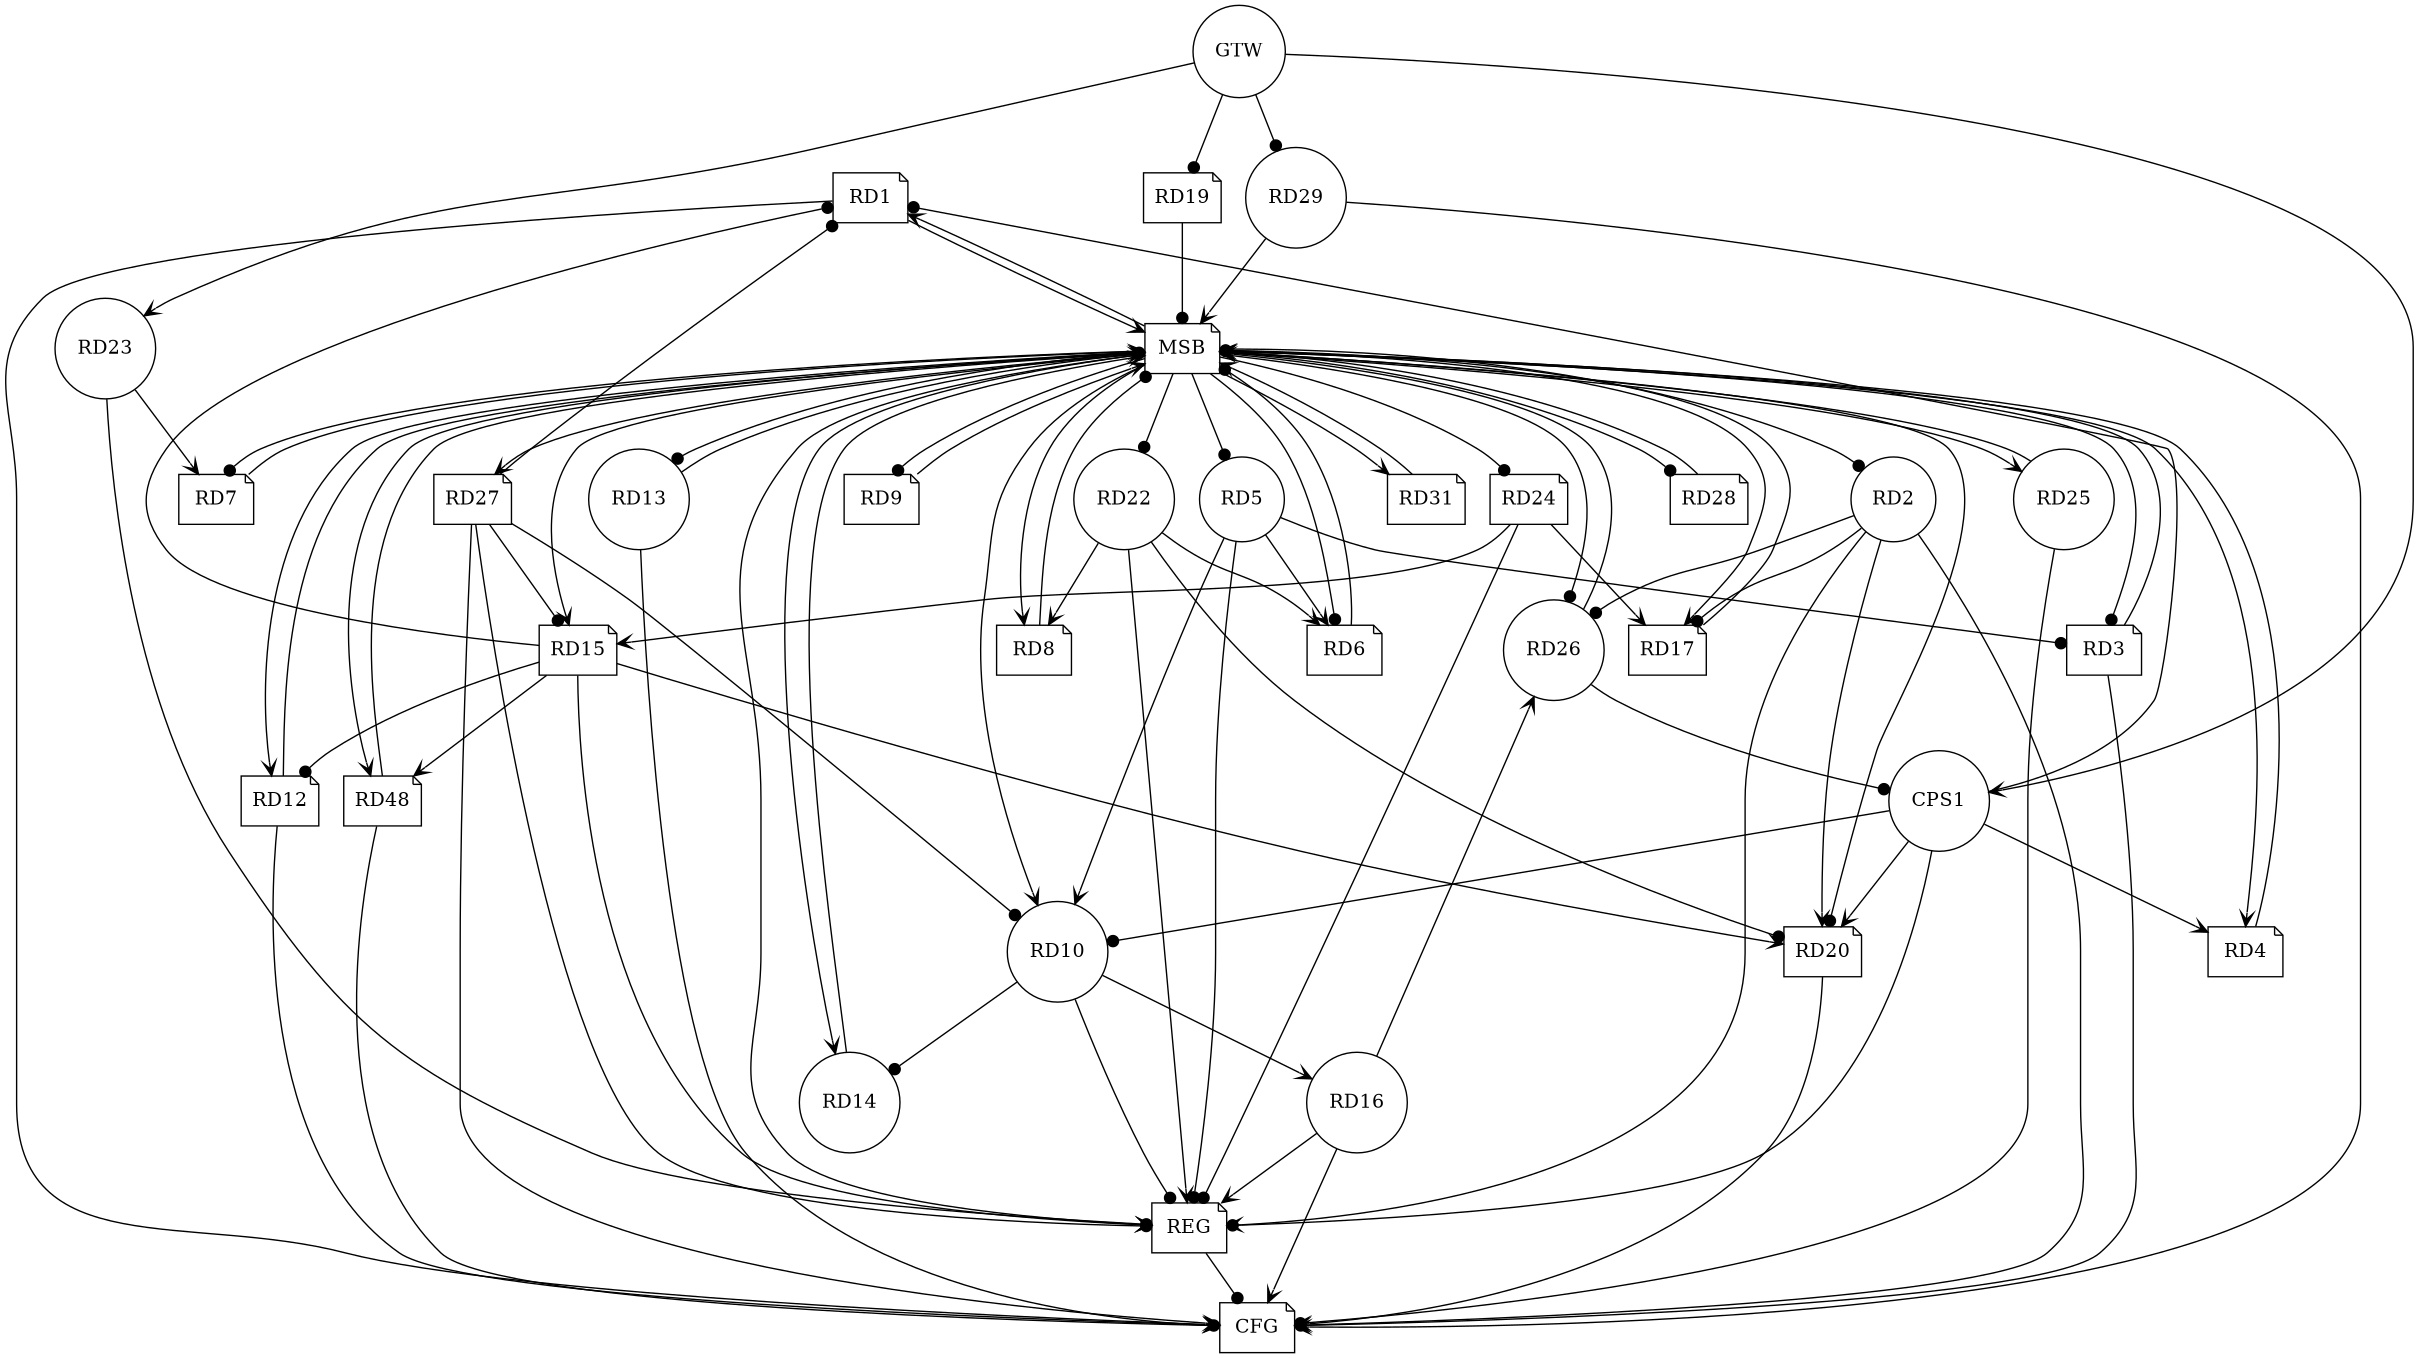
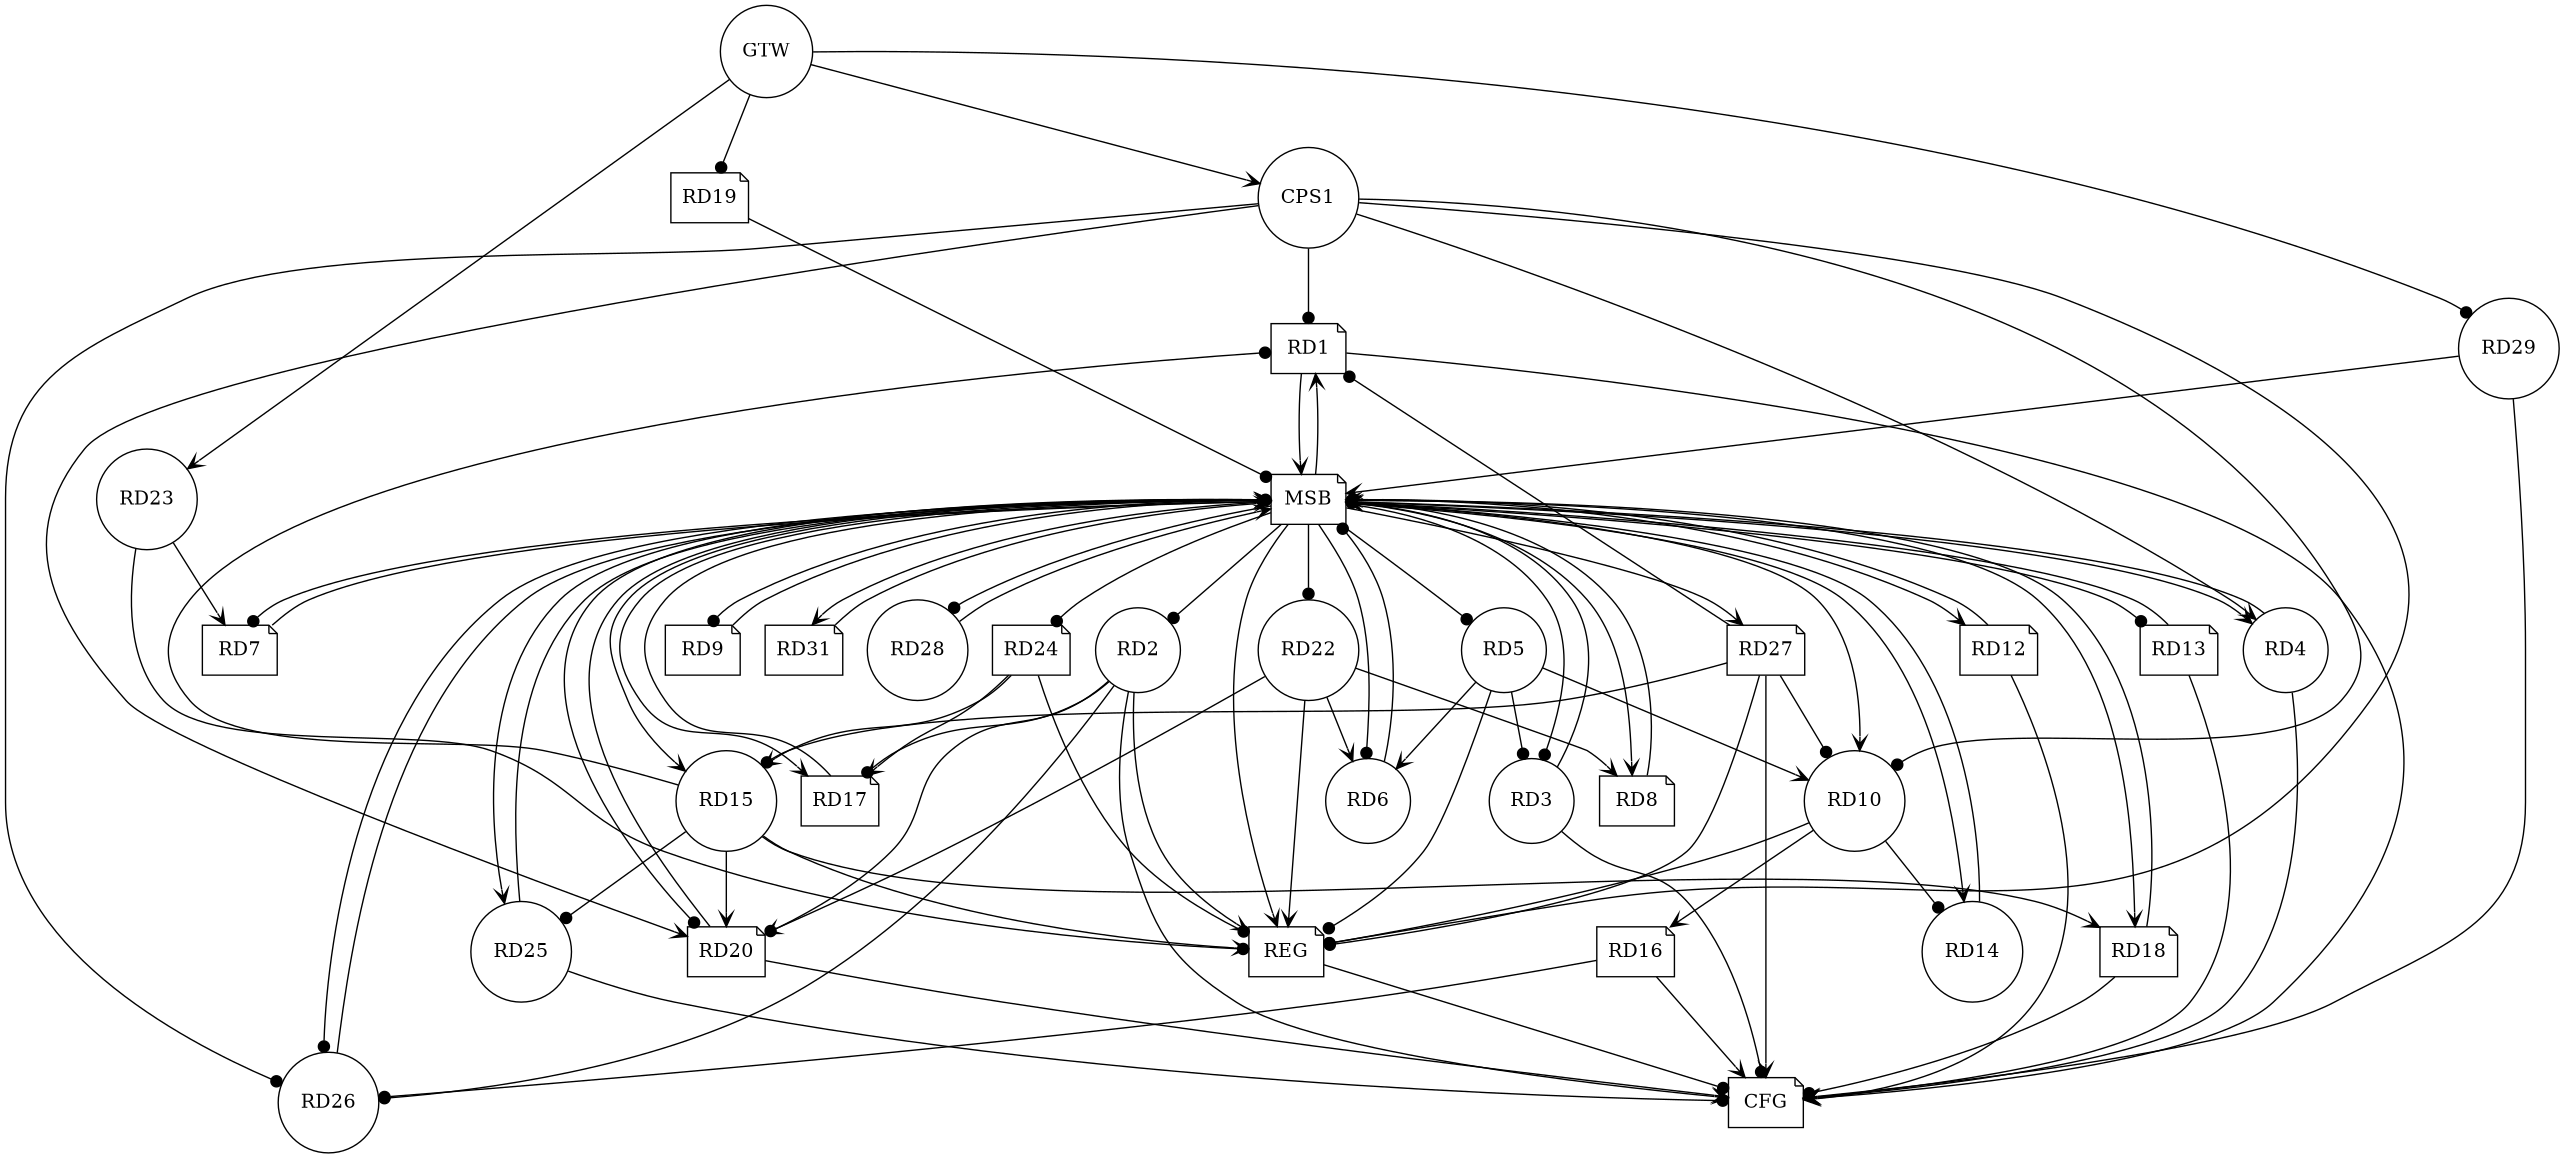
node "RD13": shape circle -> note
node "RD28": shape note -> circle
edge "RD20" -> "MSB": added
node "RD15": shape note -> circle
node "RD6": shape note -> circle
node "RD3": shape note -> circle
edge "RD15" -> "RD12": now "RD15" -> "RD25"
edge "RD26" -> "CPS1": reversed
node "RD48": label "RD48" -> "RD18"
edge "RD16" -> "RD26": arrowhead vee -> dot
node "RD4": shape note -> circle
edge "RD4" -> "CFG": added
node "RD16": shape circle -> note
edge "RD16" -> "REG": removed
